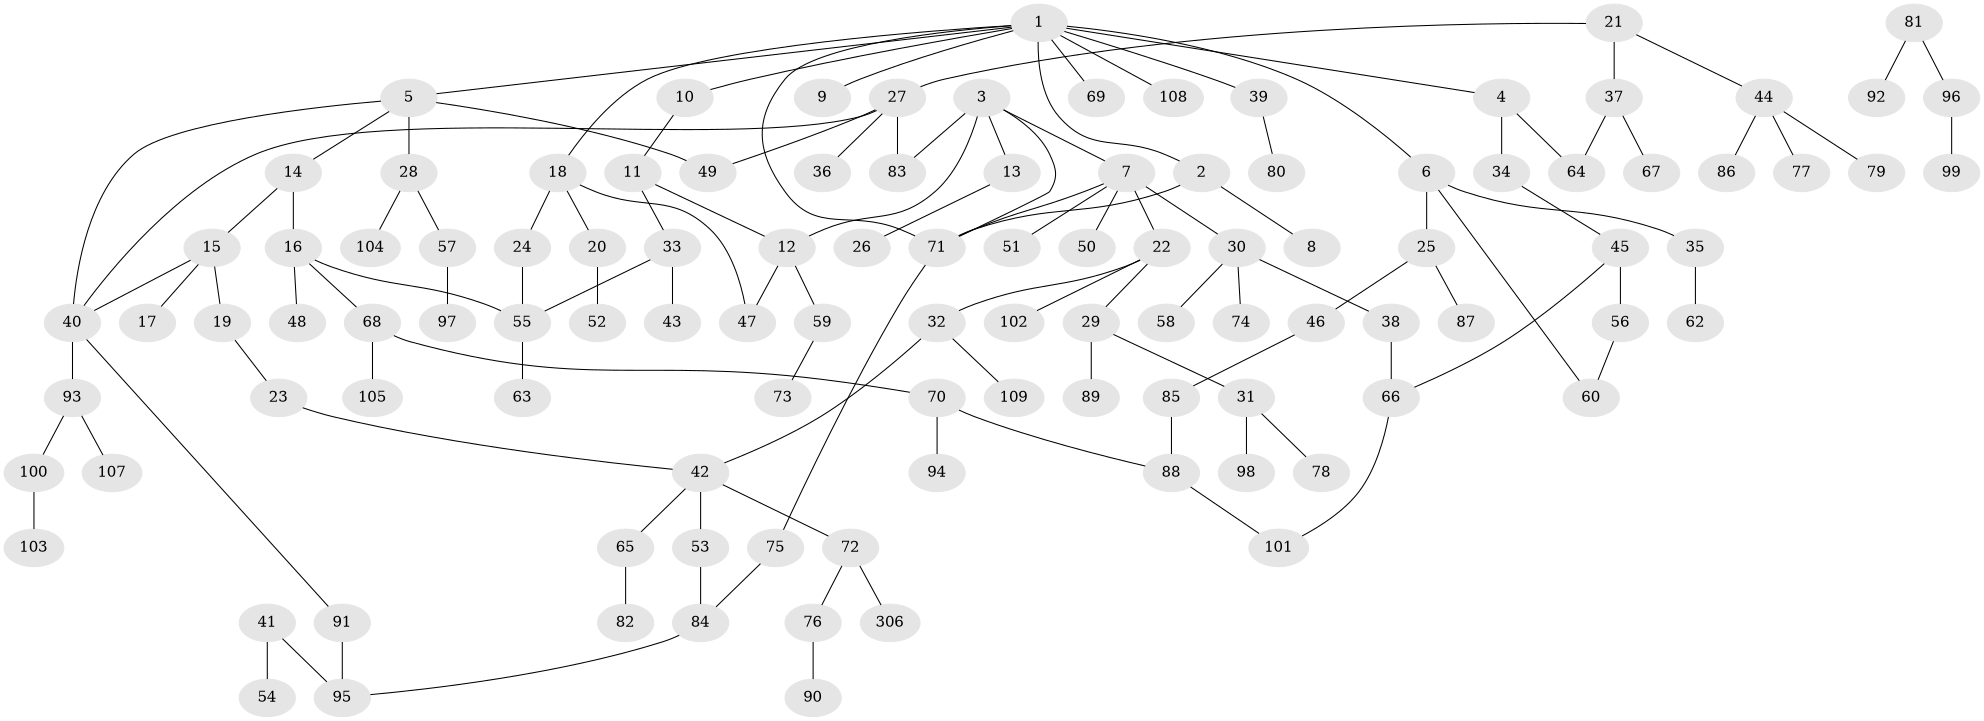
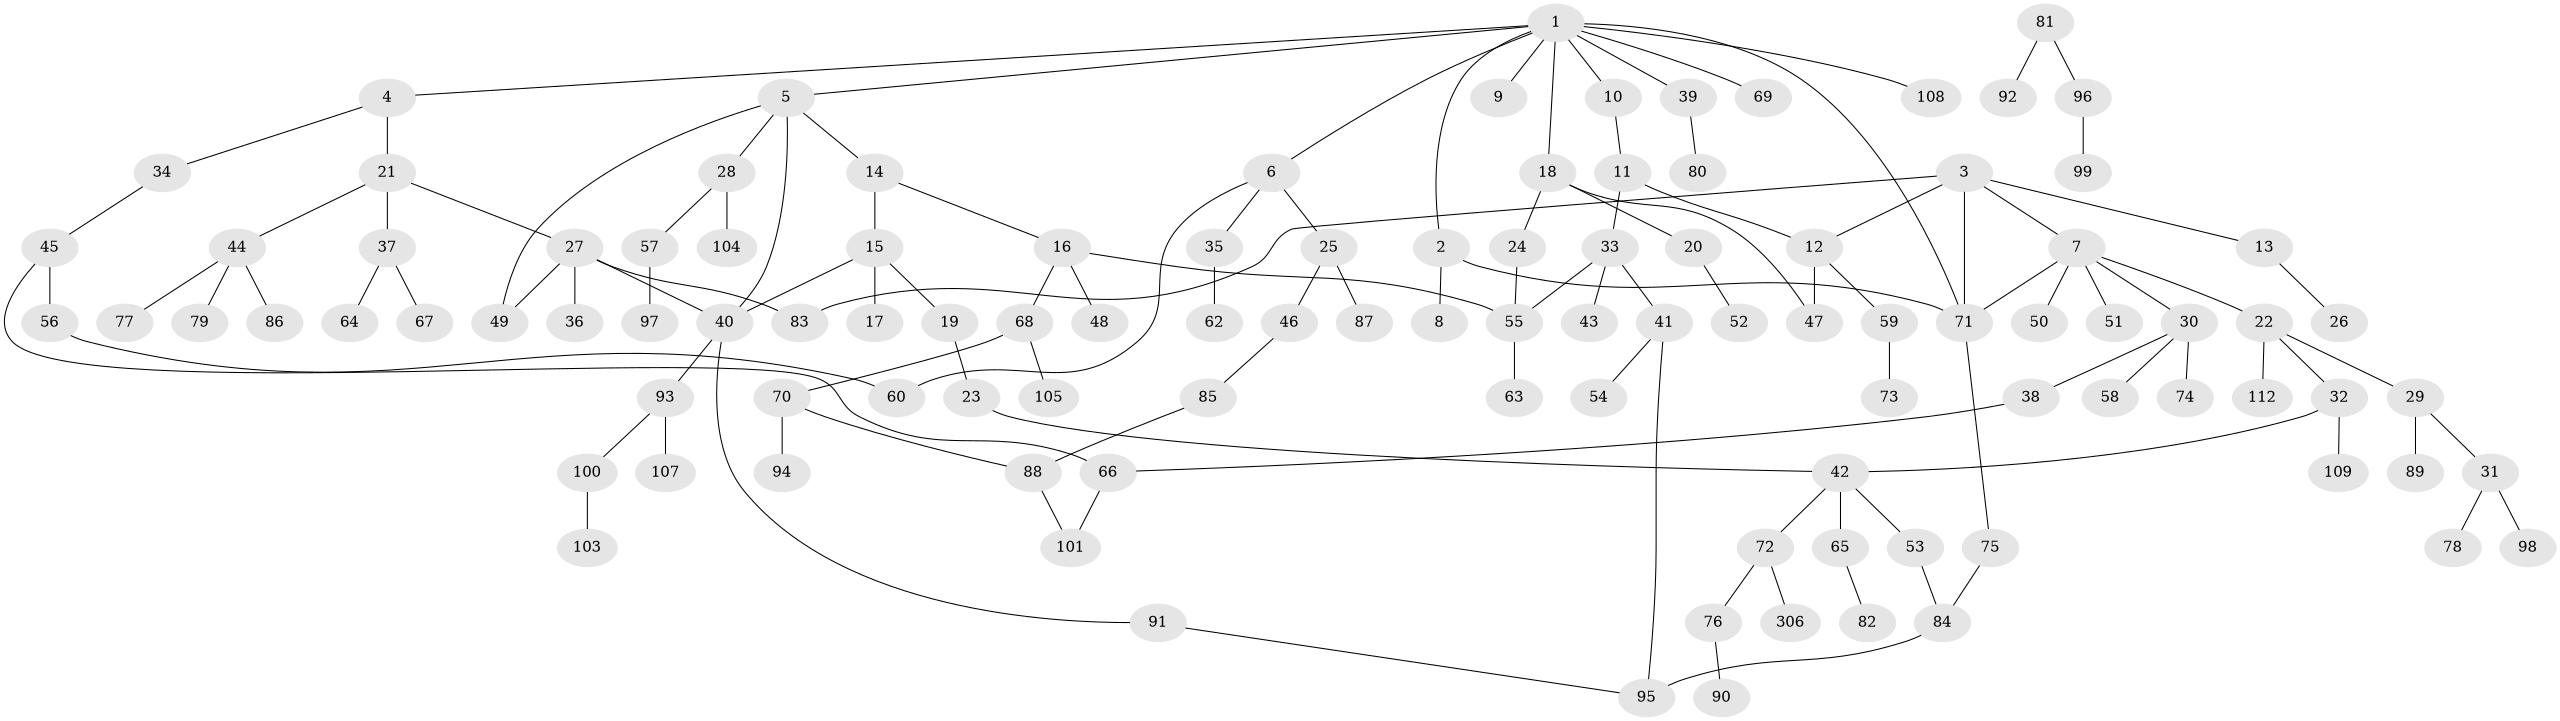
edge "4" -- "64": now "4" -- "21"
edge "33" -- "41": added
node "102": label "102" -> "112"
